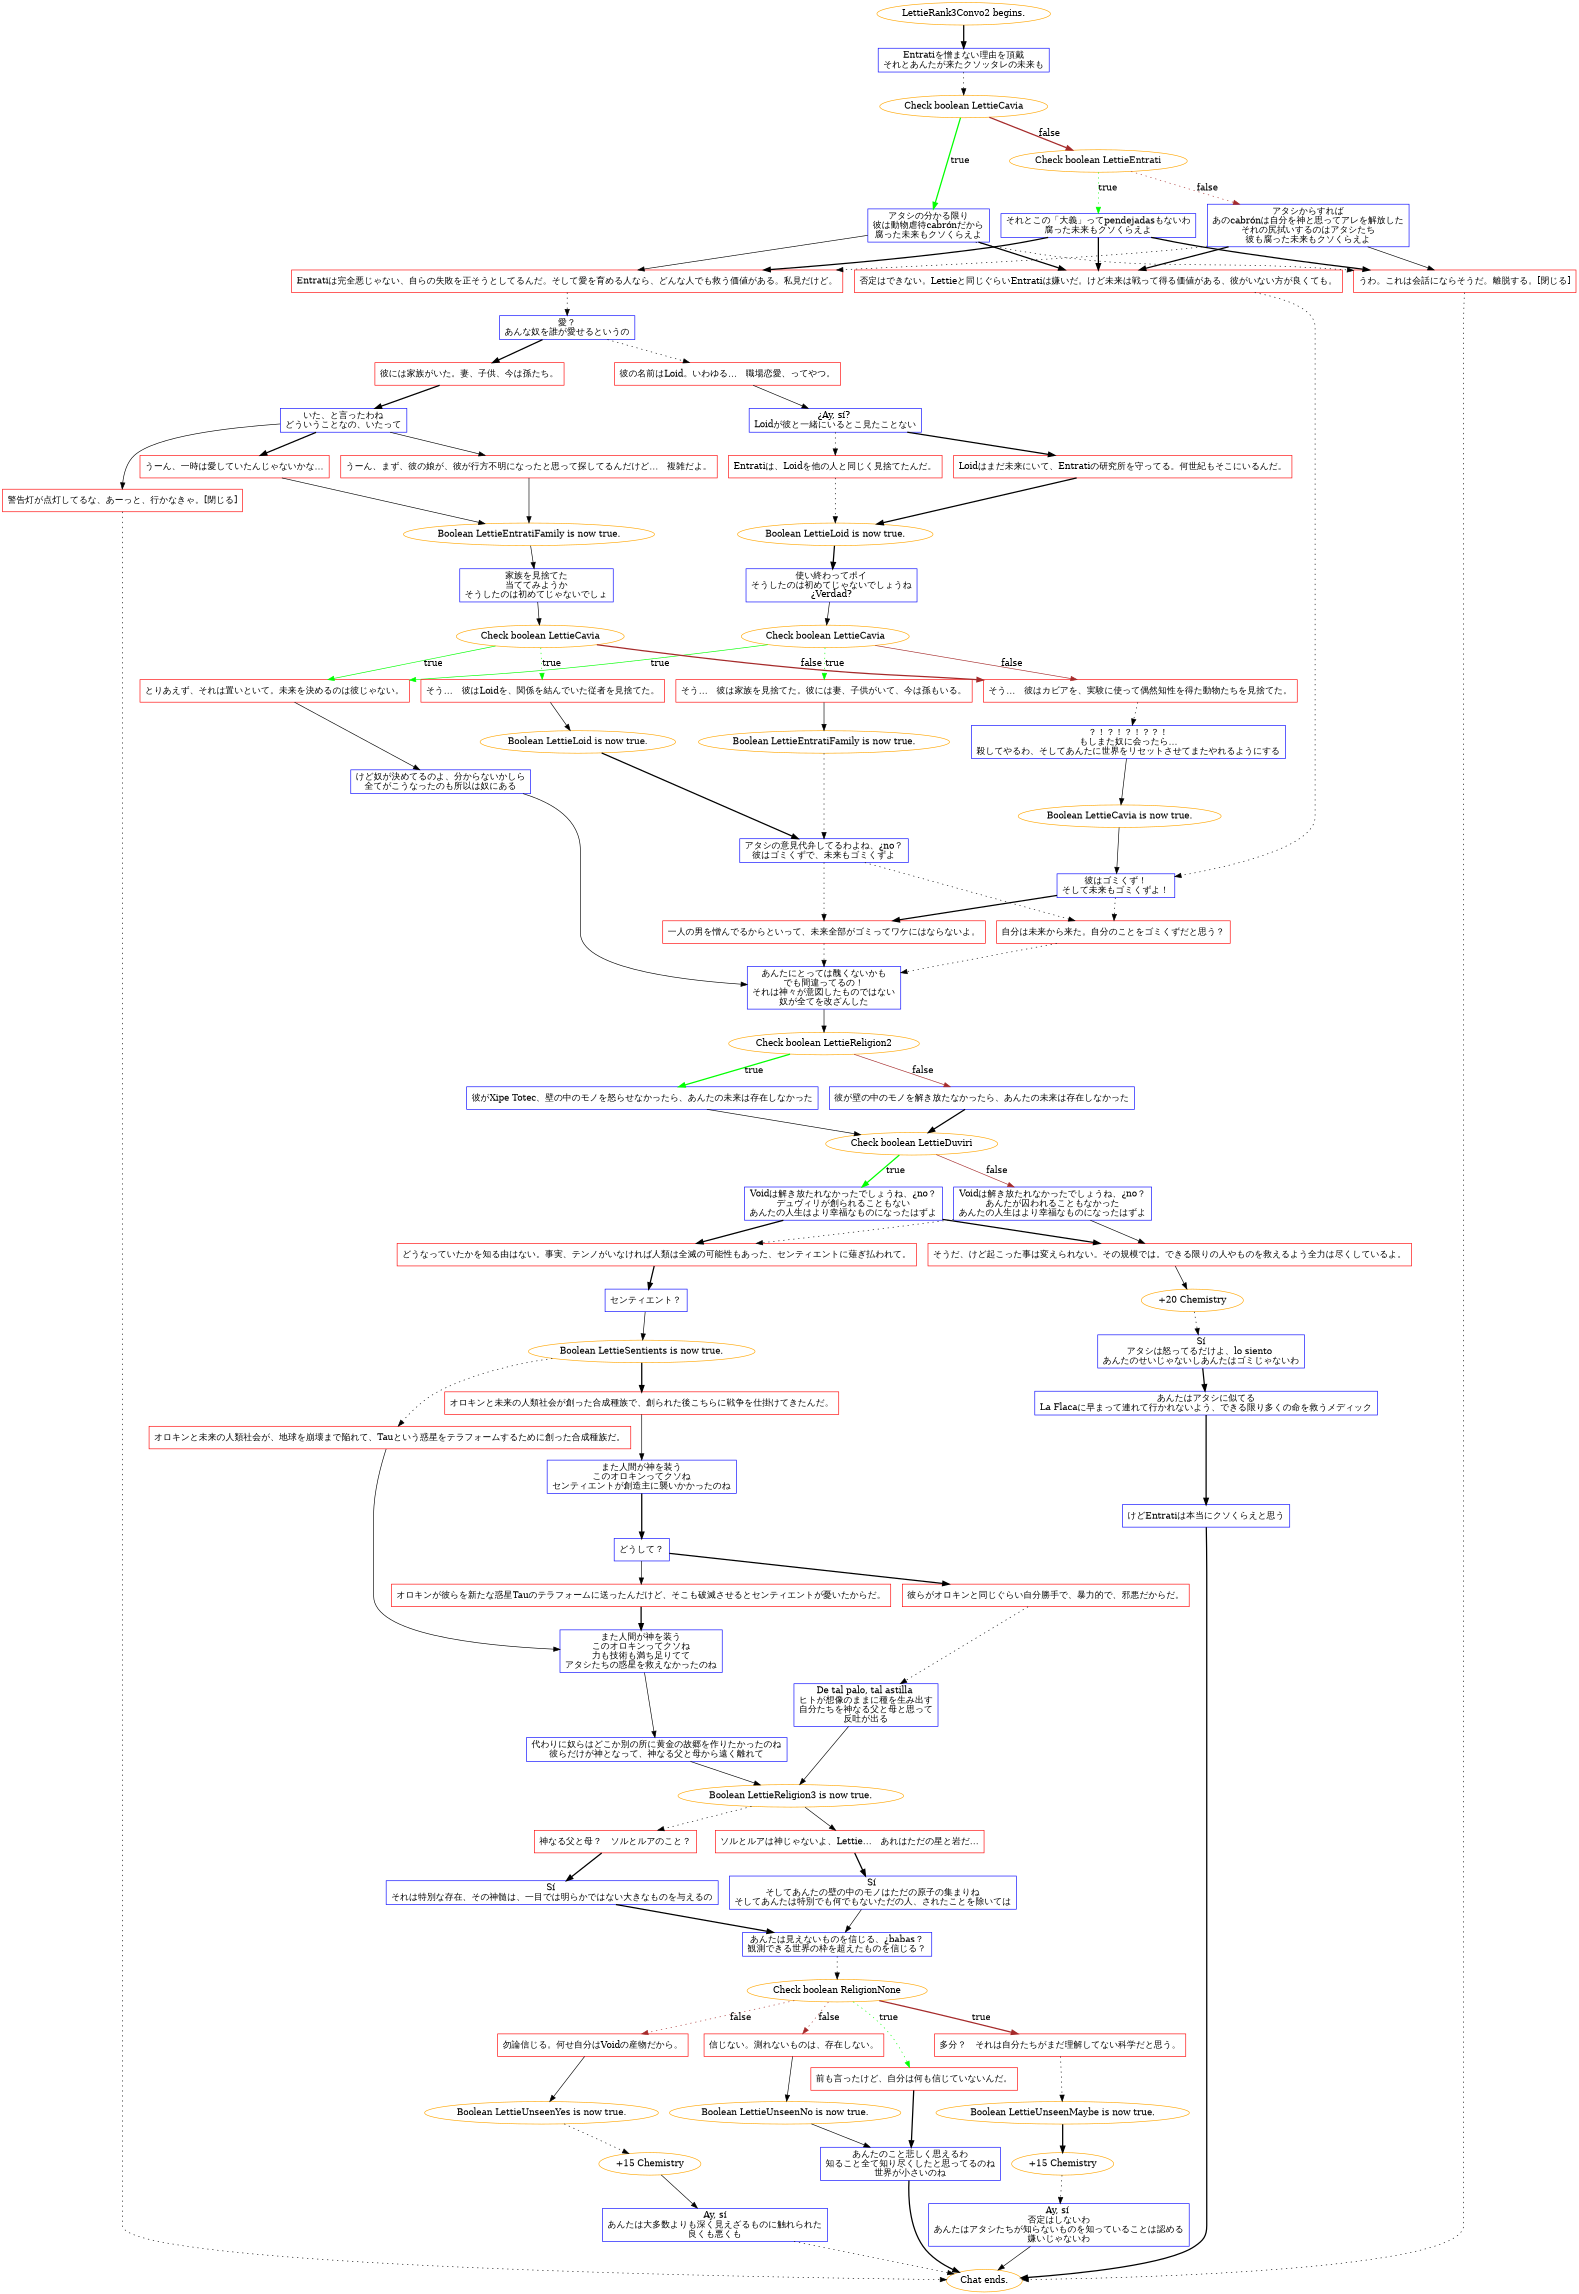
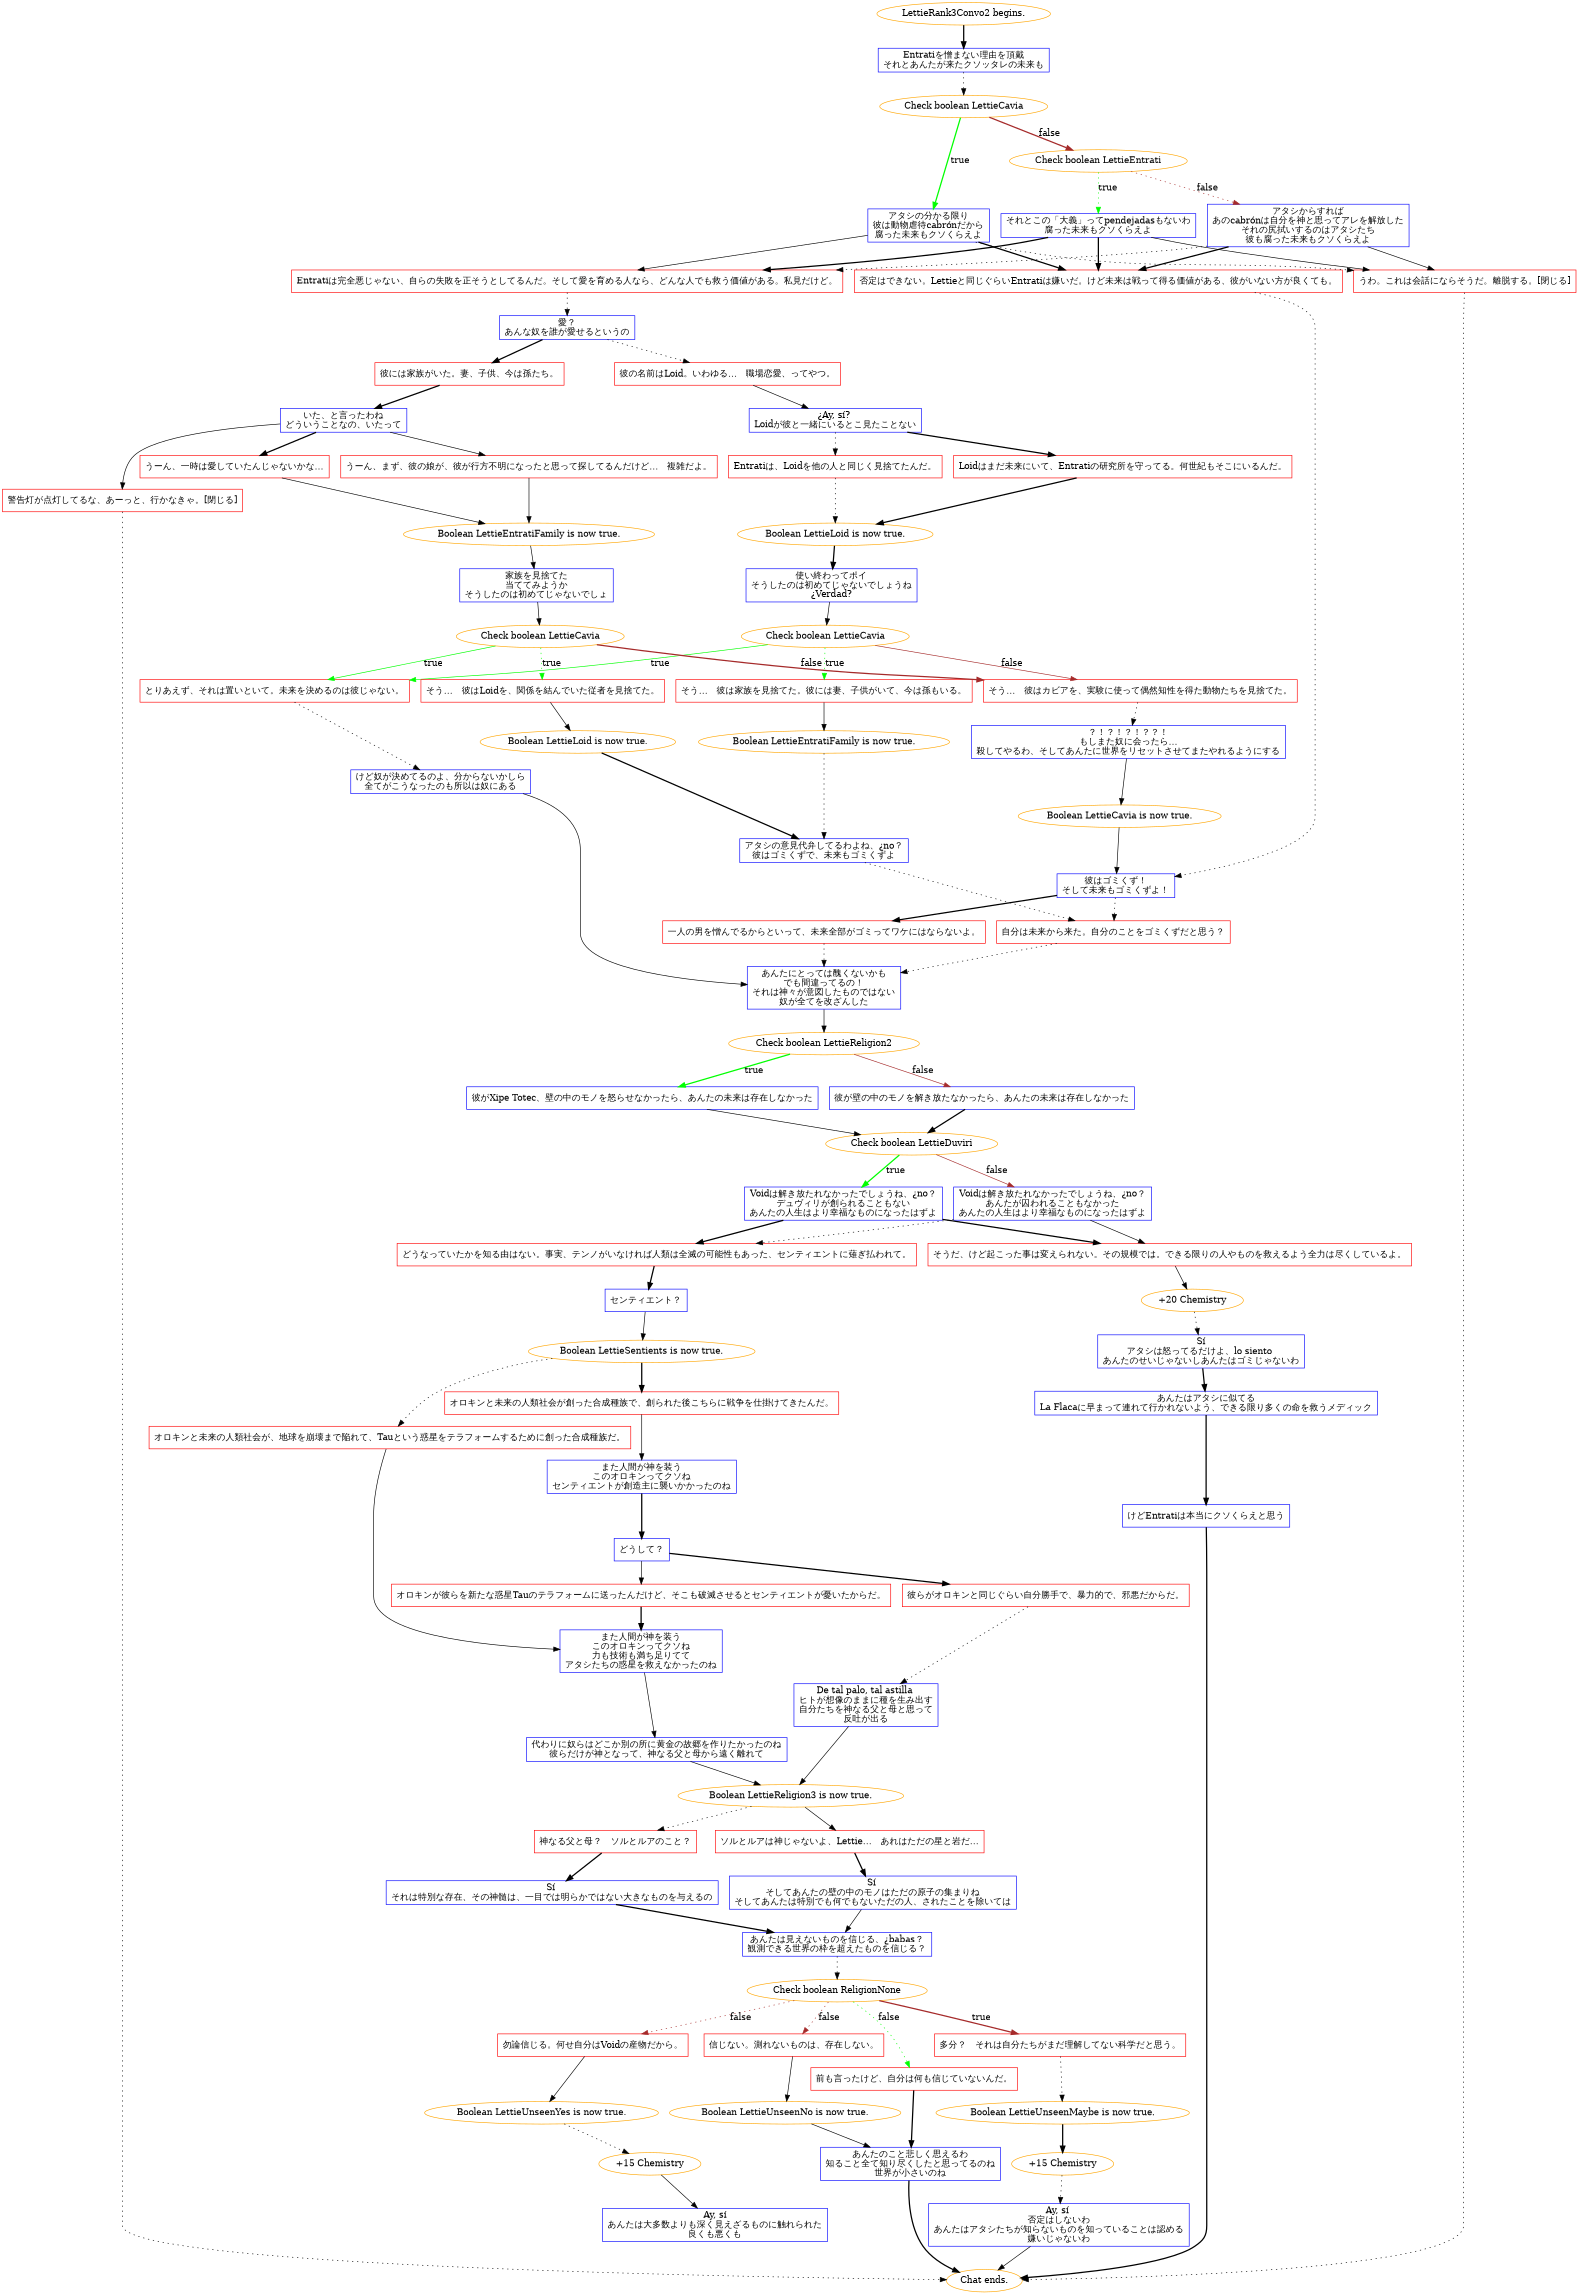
edge "それとこの「大義」ってpendejadasもないわ 腐った未来もクソくらえよ" -> "うわ。これは会話にならそうだ。離脱する。[閉じる]": style bold -> solid
edge "とりあえず、それは置いといて。未来を決めるのは彼じゃない。" -> "けど奴が決めてるのよ、分からないかしら 全てがこうなったのも所以は奴にある": style solid -> dotted
edge "アタシの意見代弁してるわよね、¿no？ 彼はゴミくずで、未来もゴミくずよ" -> "一人の男を憎んでるからといって、未来全部がゴミってワケにはならないよ。": removed
edge "Check boolean ReligionNone" -> "前も言ったけど、自分は何も信じていないんだ。": label "true" -> "false"
edge "Ay, sí あんたは大多数よりも深く見えざるものに触れられた 良くも悪くも" -> "Chat ends.": removed
